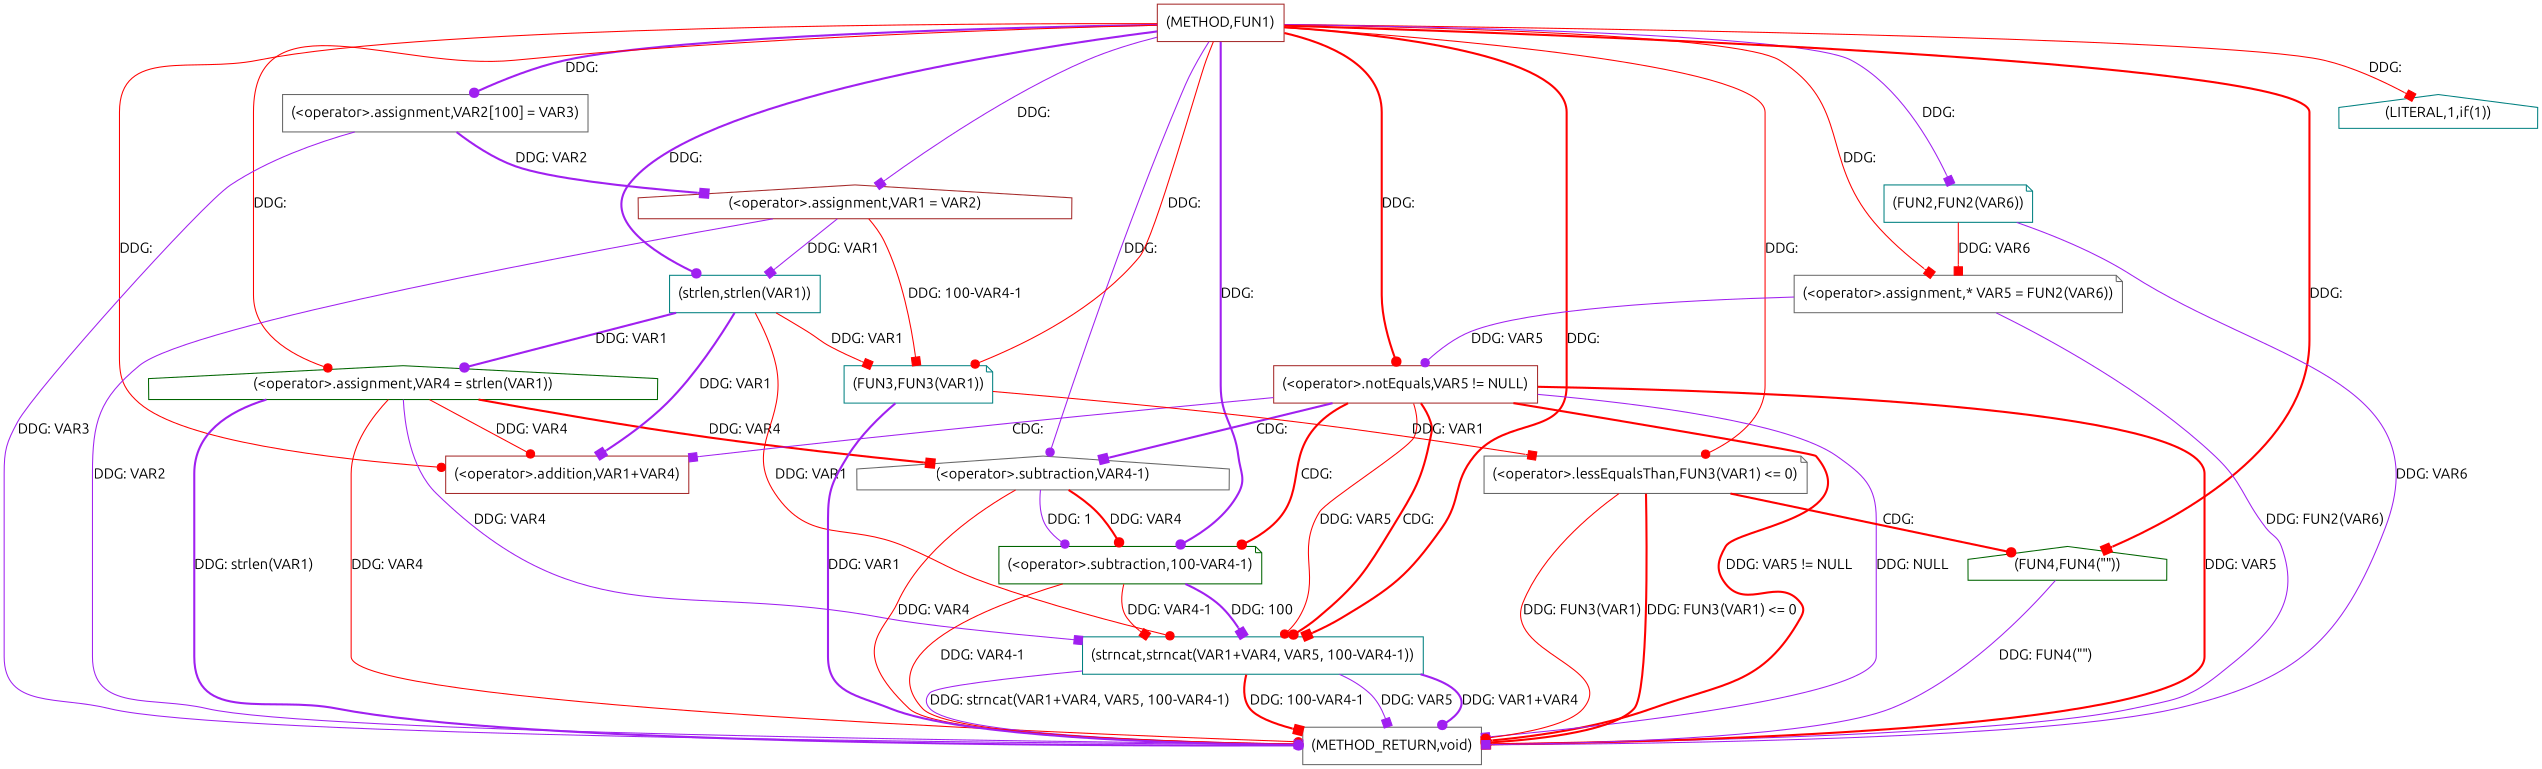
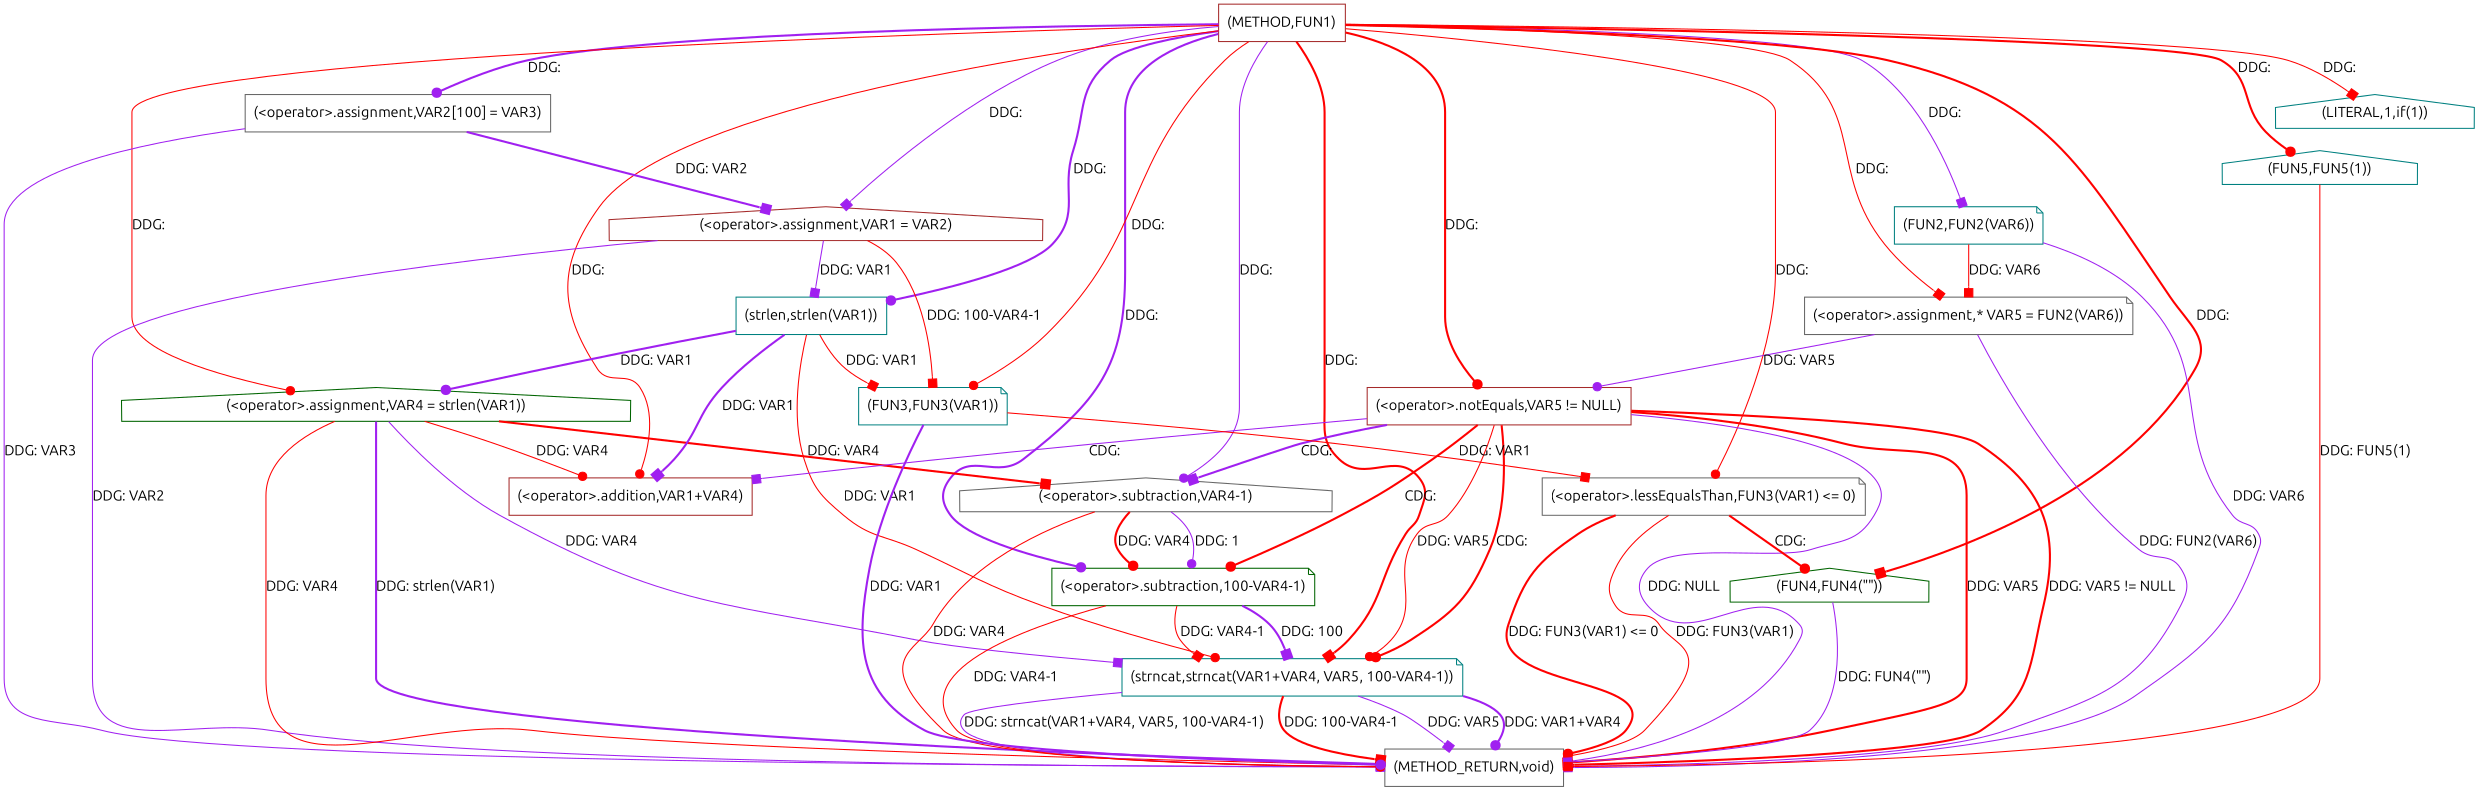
node "(FUN5,FUN5(1))": added
node "(strncat,strncat(VAR1+VAR4, VAR5, 100-VAR4-1))": shape box -> note
